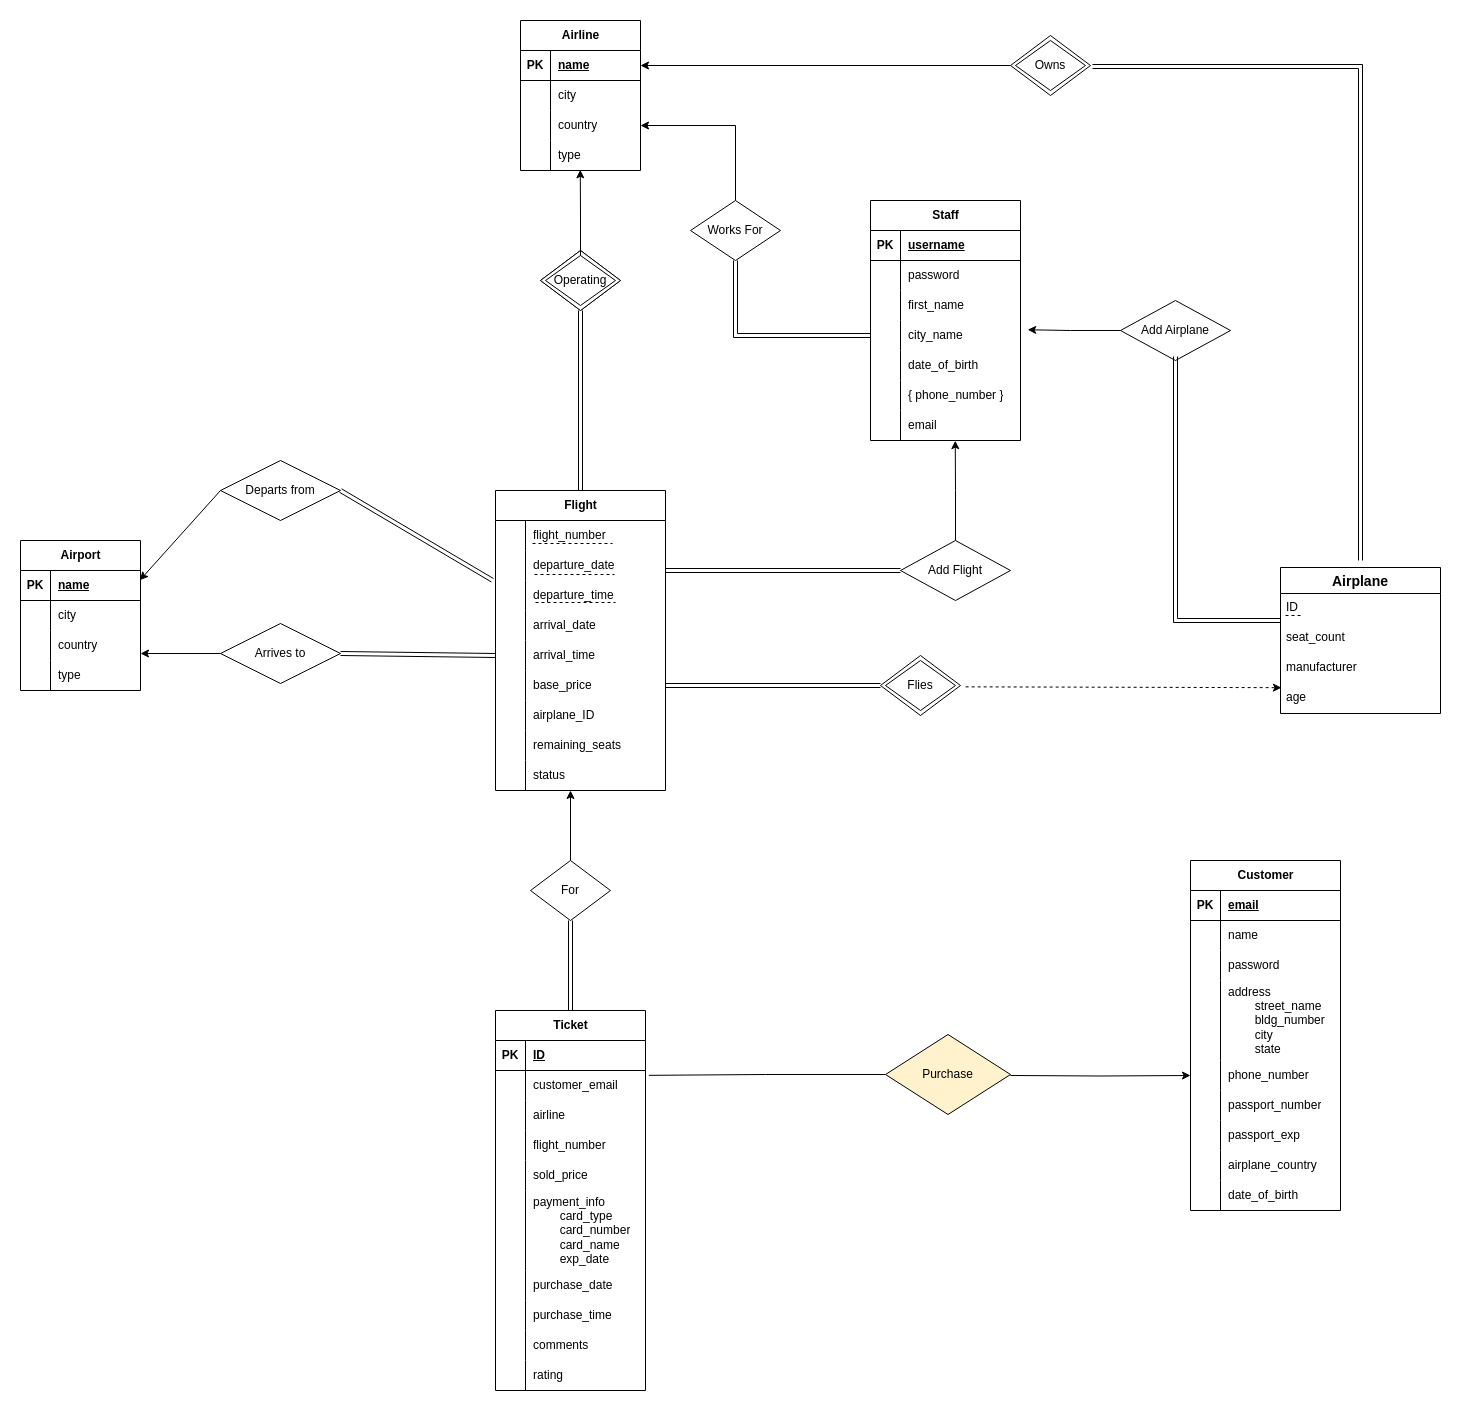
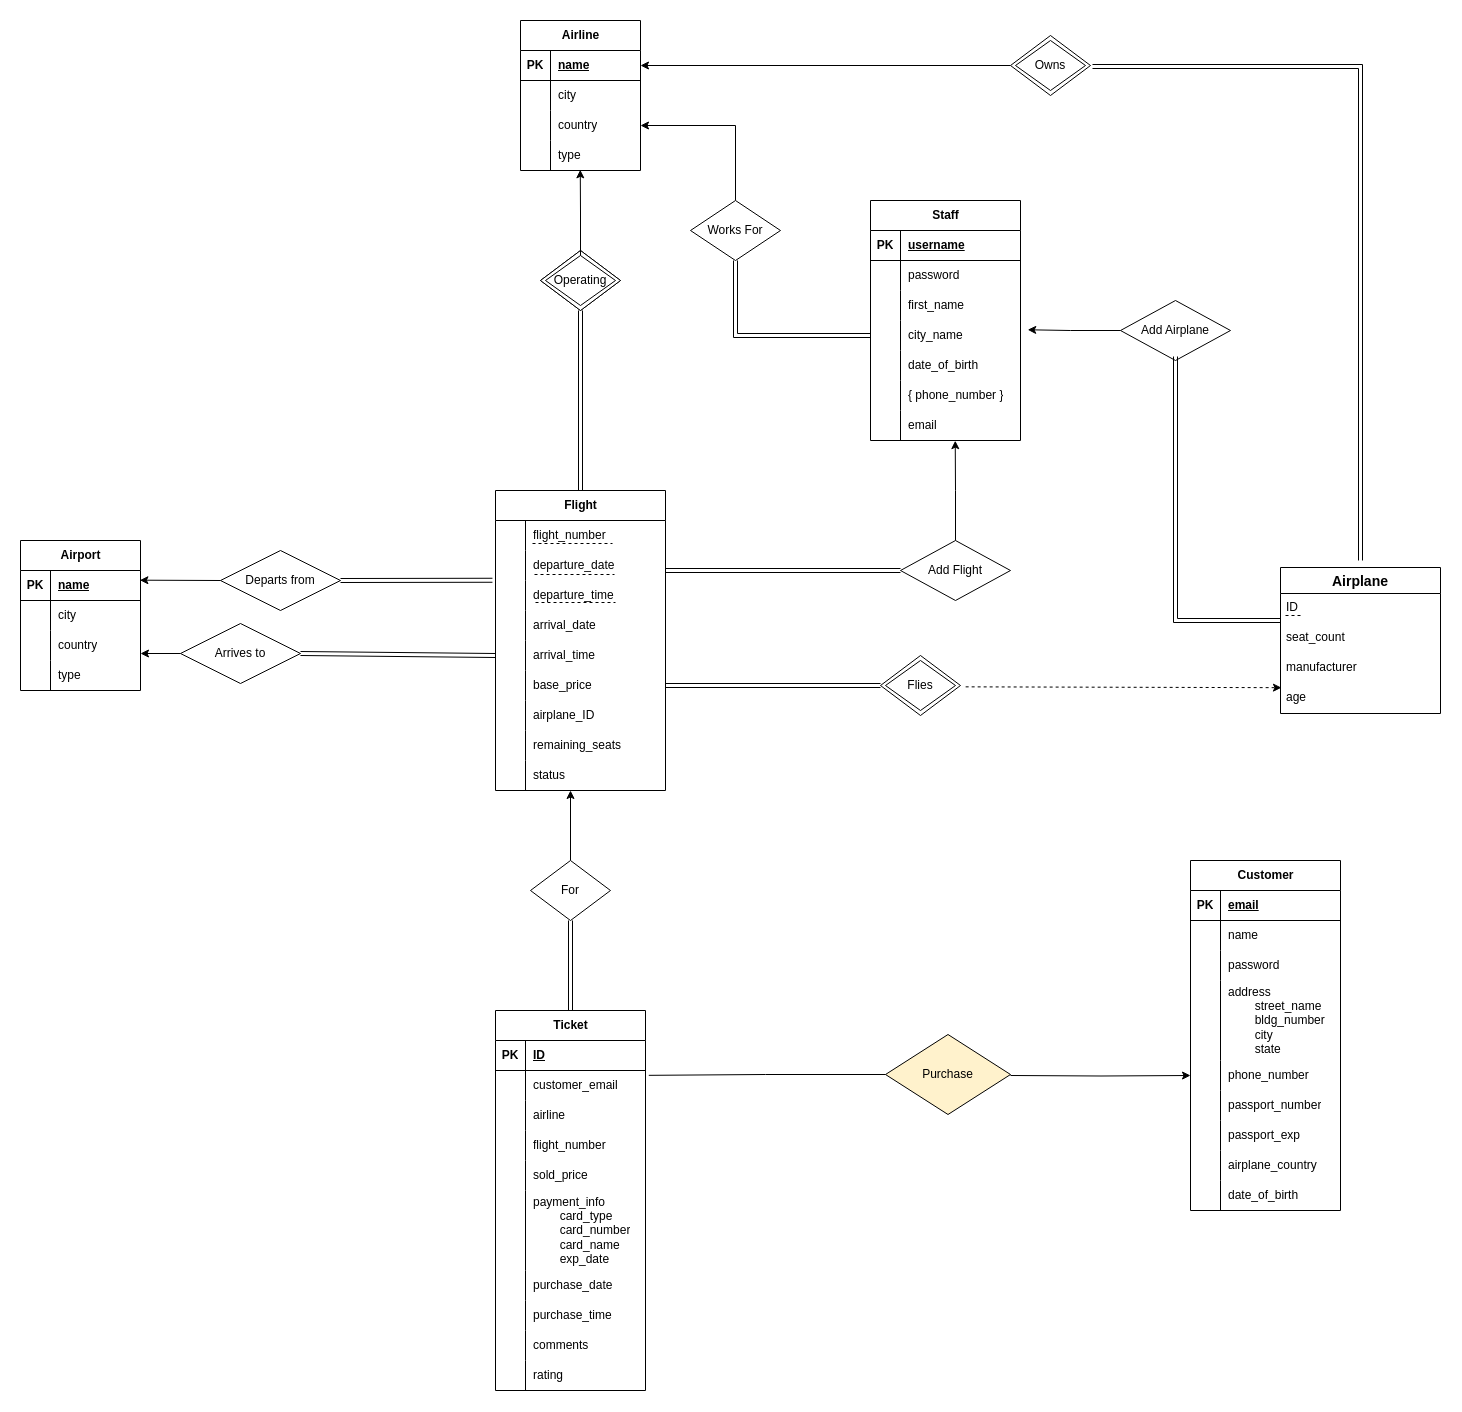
node "Departs from": moved (281, 491) -> (281, 581)
node "Arrives to": moved (281, 654) -> (241, 654)
